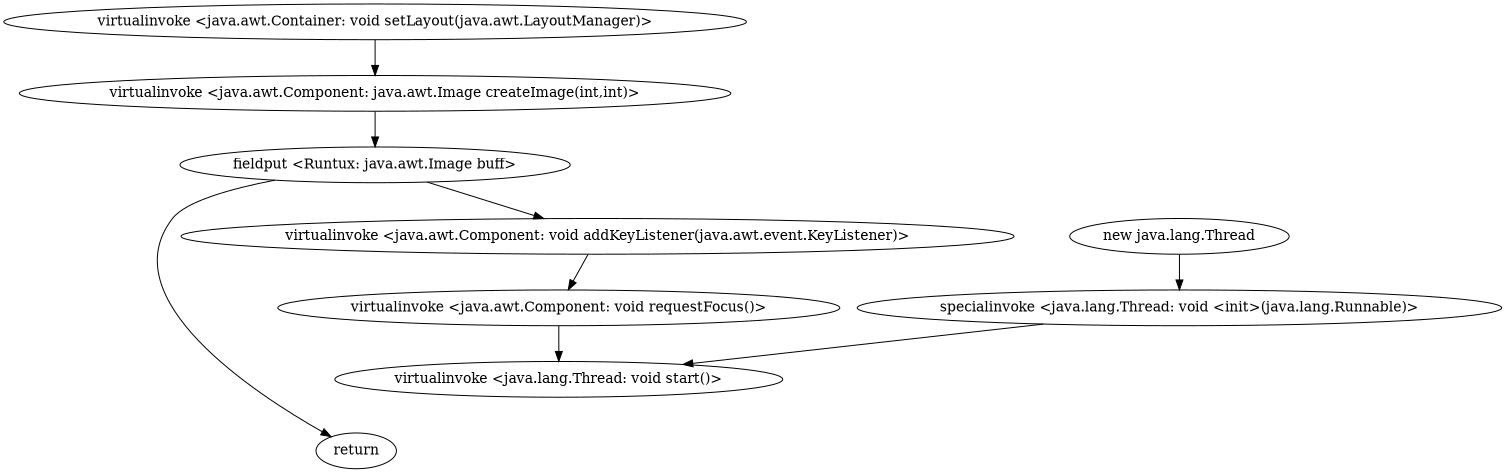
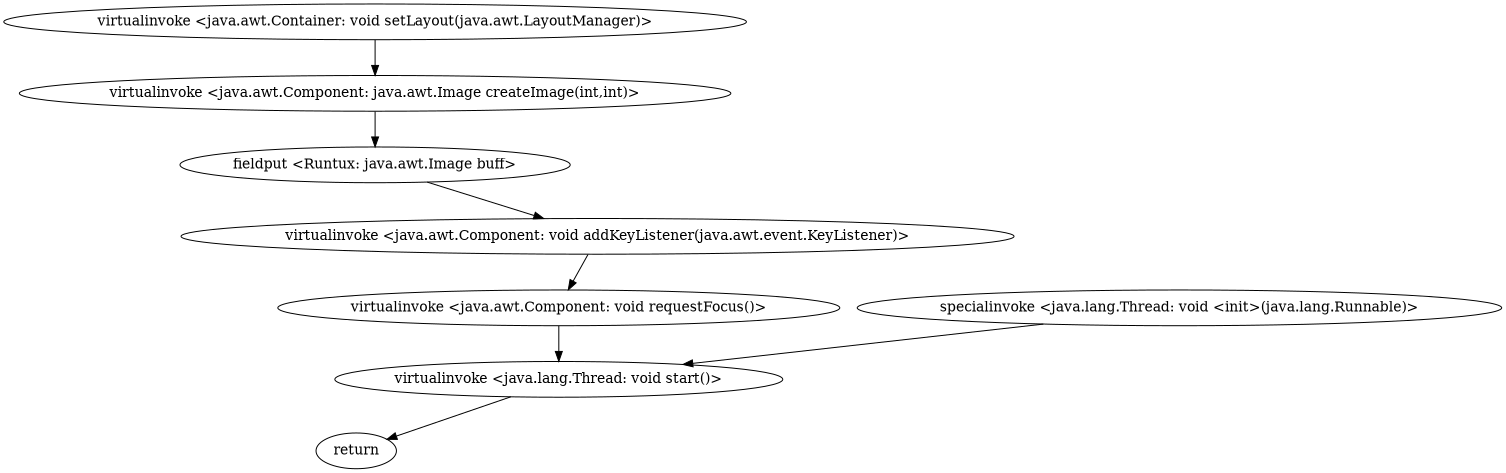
node "new java.lang.Thread": removed
edge "fieldput <Runtux: java.awt.Image buff>" -> "return": now "virtualinvoke <java.lang.Thread: void start()>" -> "return"
